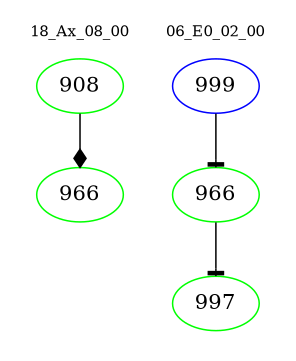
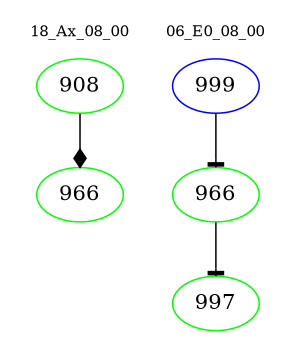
cluster "06_E0_02_00": label "06_E0_02_00" -> "06_E0_08_00"
